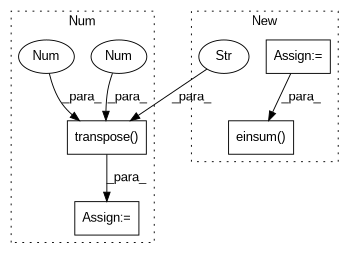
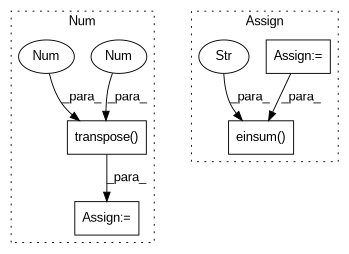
cluster "New": label "New" -> "Assign"
edge "Str" -> "transpose()": now "Str" -> "einsum()"
